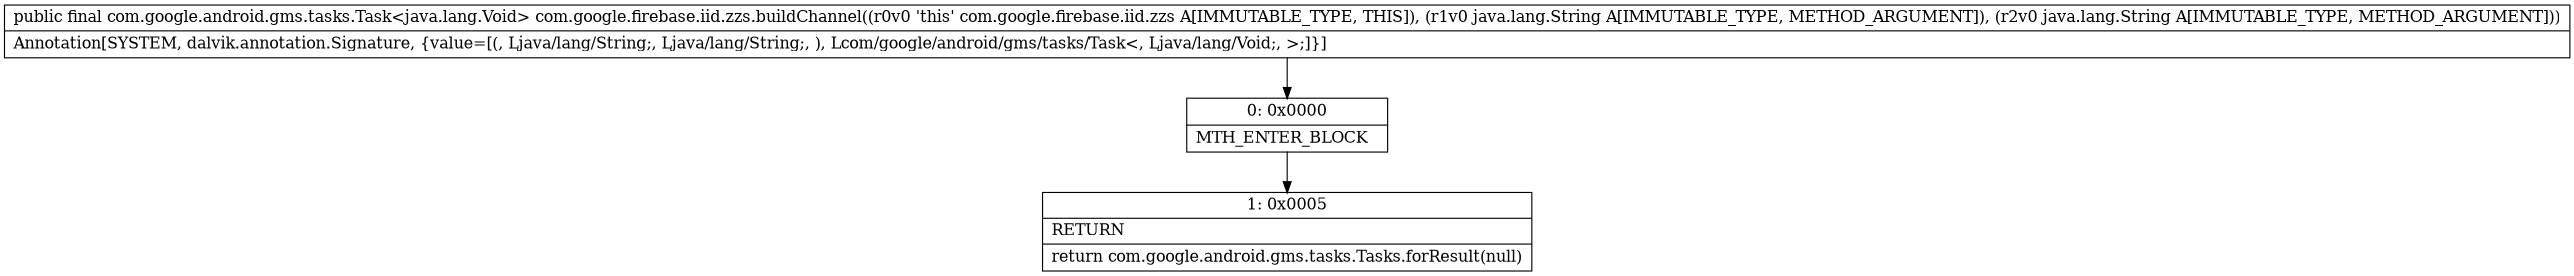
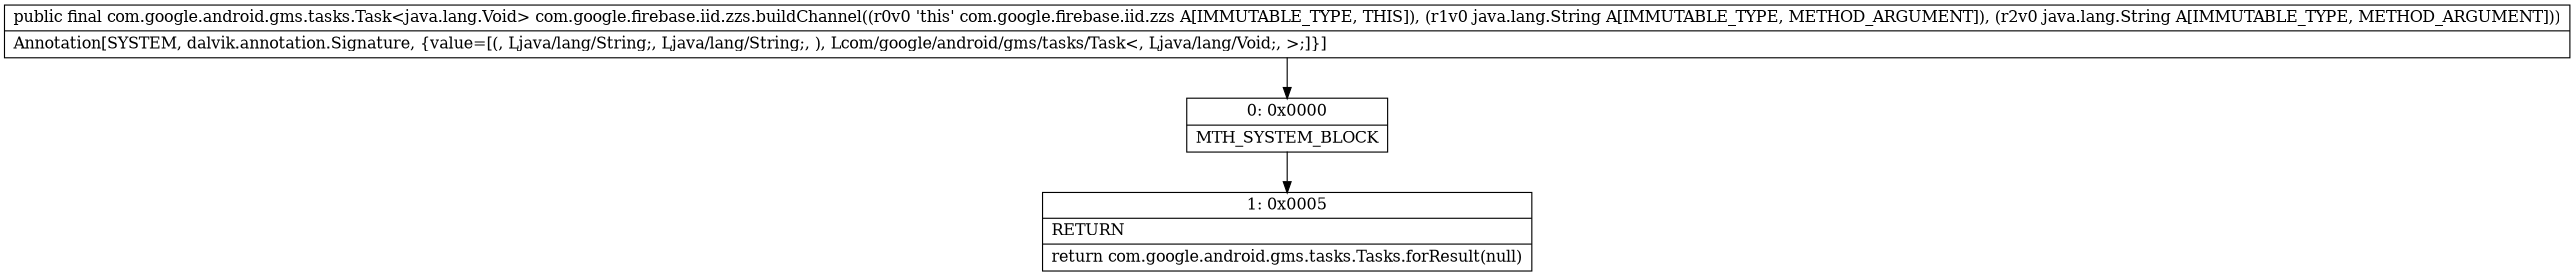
node "0: 0x0000": text "MTH_ENTER_BLOCK" -> "MTH_SYSTEM_BLOCK"
